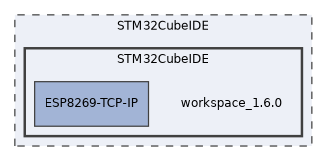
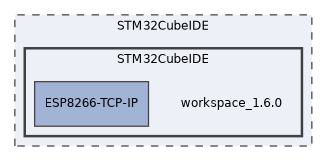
node "ESP8269-TCP-IP": label "ESP8269-TCP-IP" -> "ESP8266-TCP-IP"
